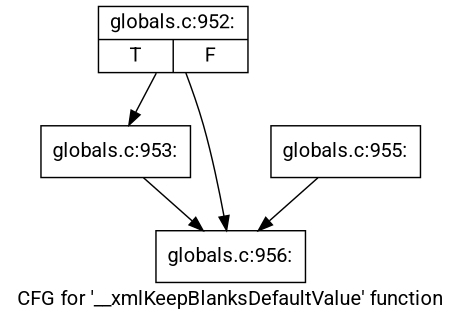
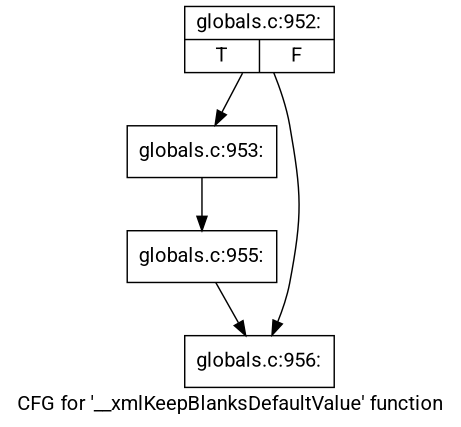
edge "globals.c:953:" -> "globals.c:956:": now "globals.c:953:" -> "globals.c:955:"
